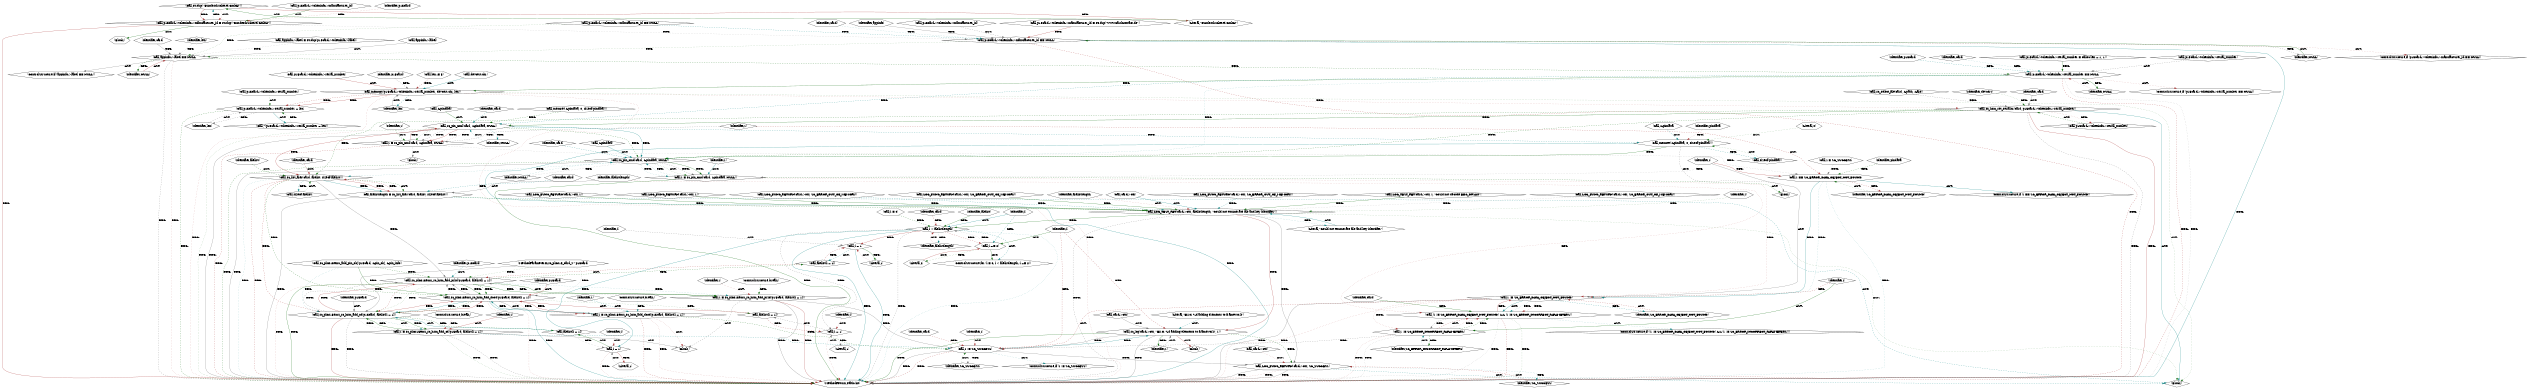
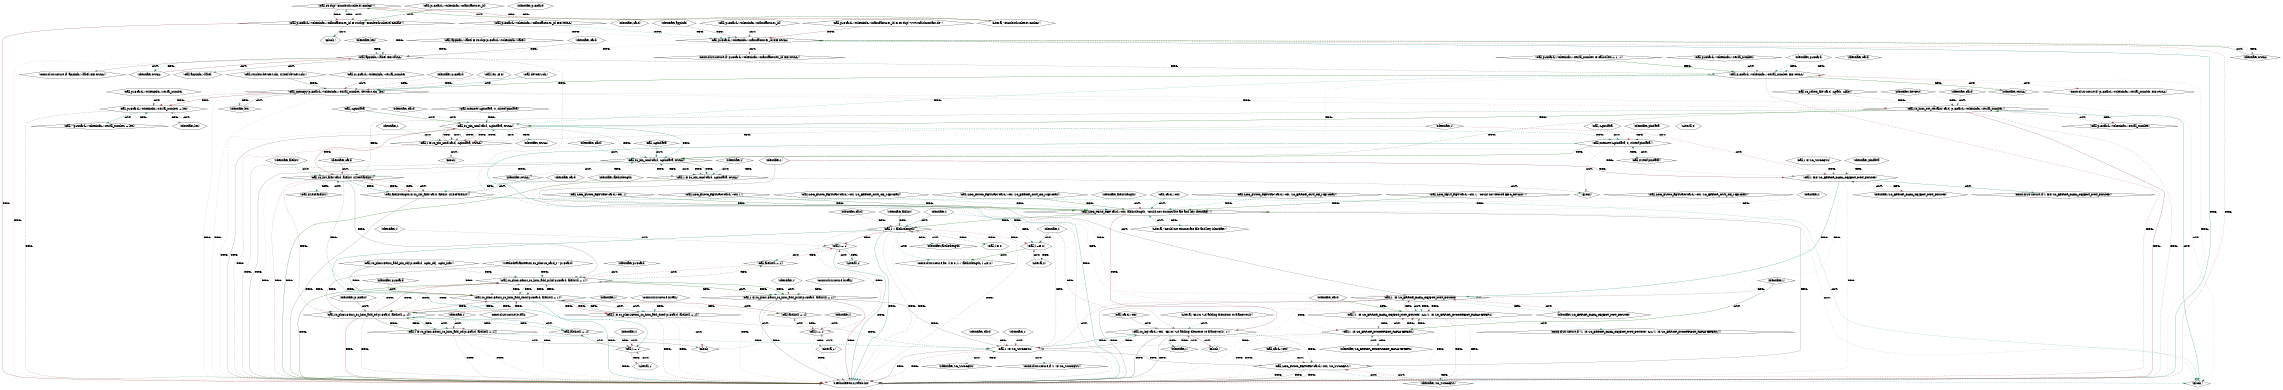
edge "(Call,appinfo->label)" -> "(Call,appinfo->label == NULL)": reversed
node "(Call,strnlen(devcert.chr, sizeof devcert.chr))": added
edge "(Call,i = 0)" -> "(Call,i < filelistlength)": reversed
